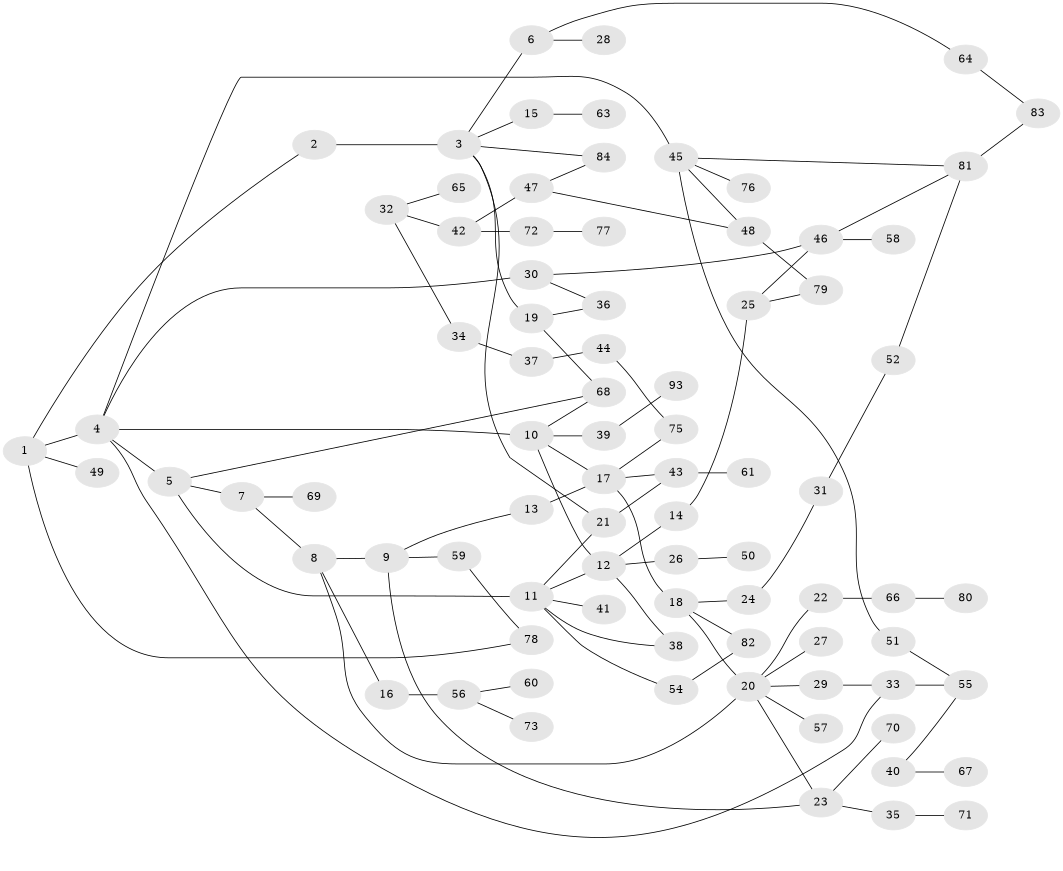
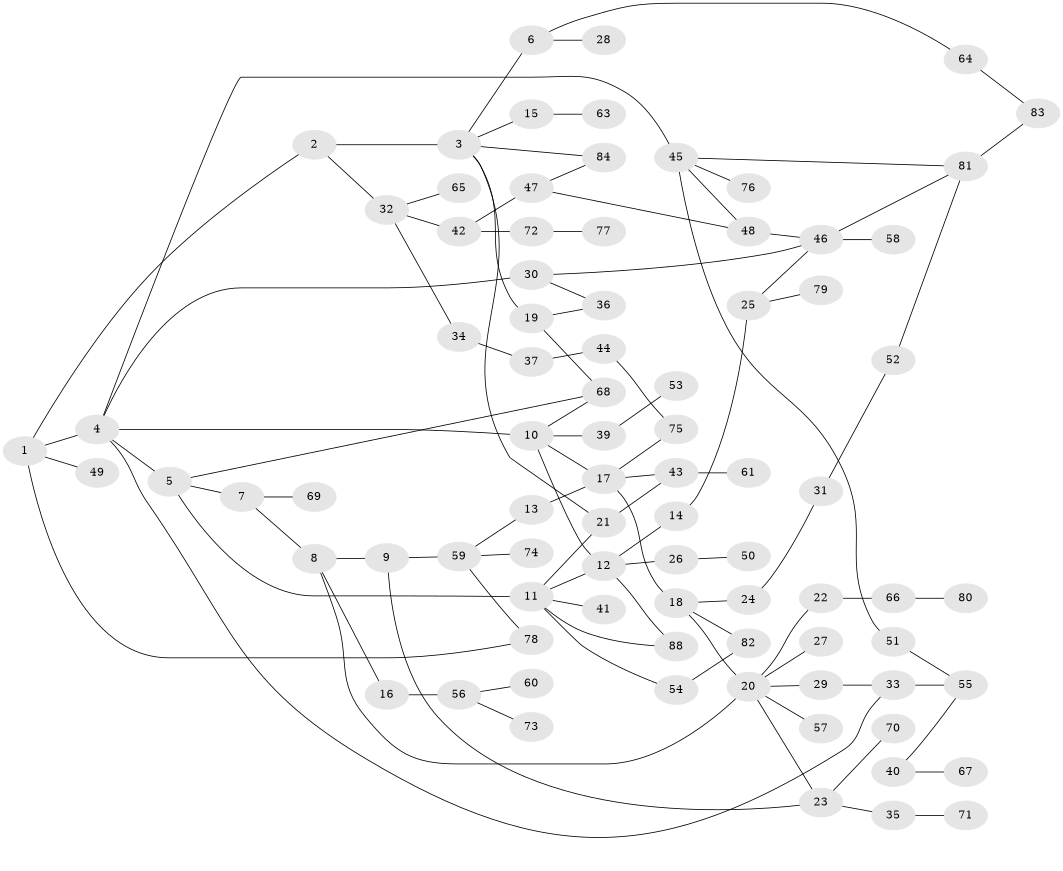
edge "2" -- "32": added
edge "48" -- "79": now "48" -- "46"
node "93": label "93" -> "53"
edge "13" -- "9": now "13" -- "59"
node "74": added
node "38": label "38" -> "88"
